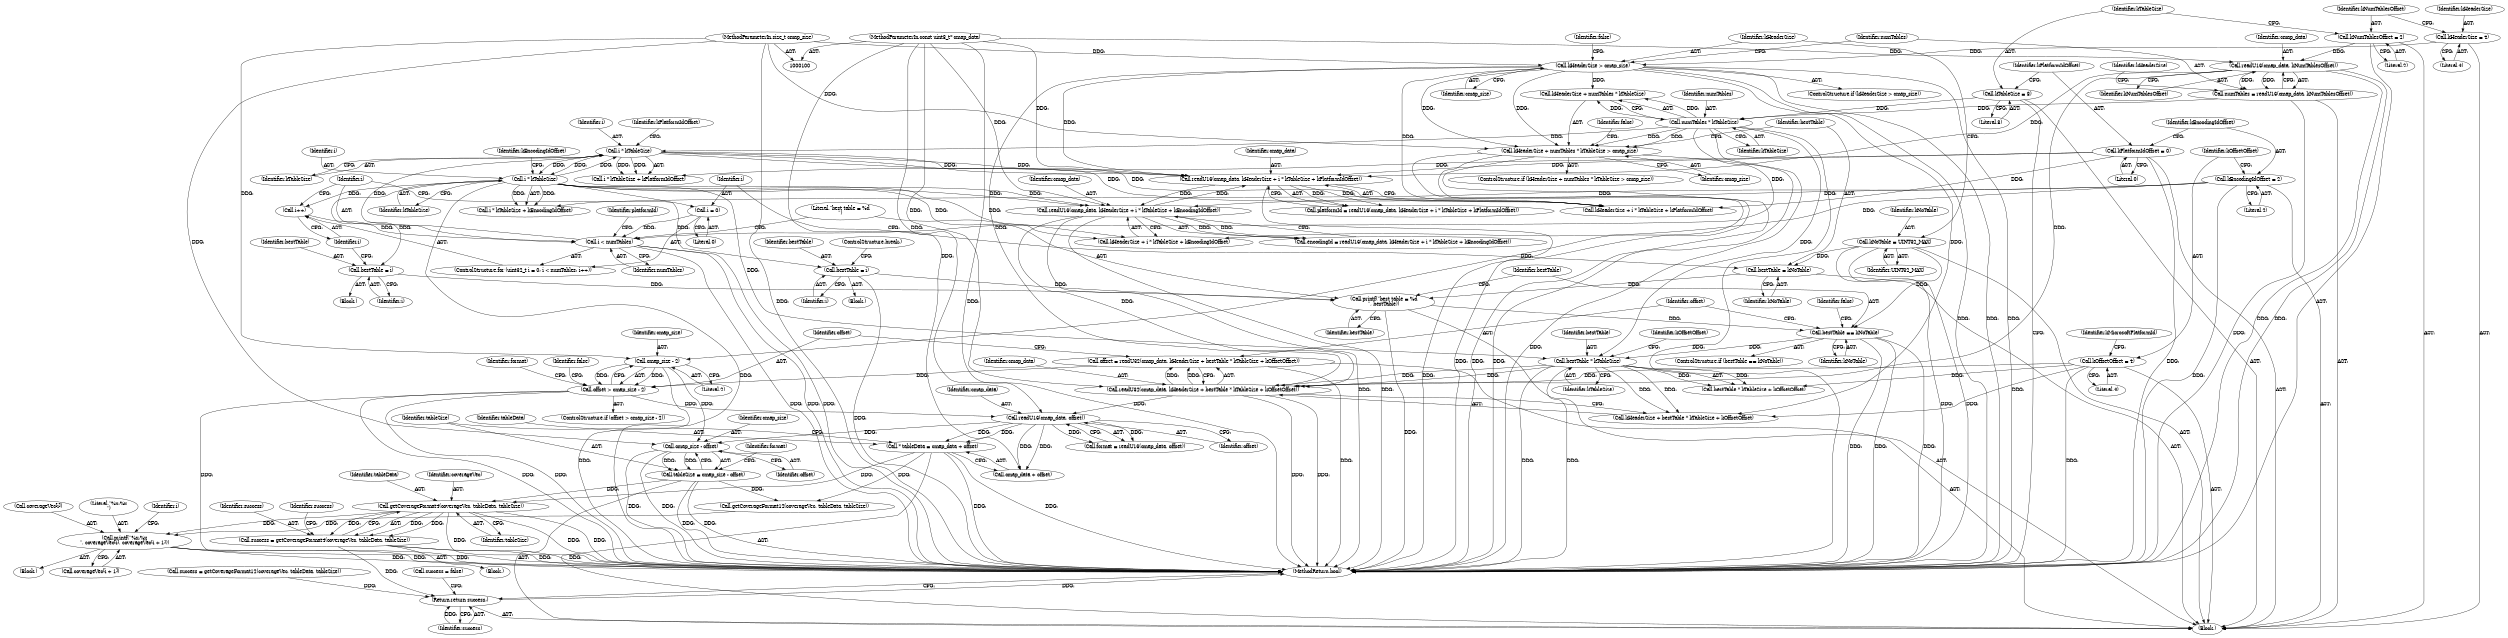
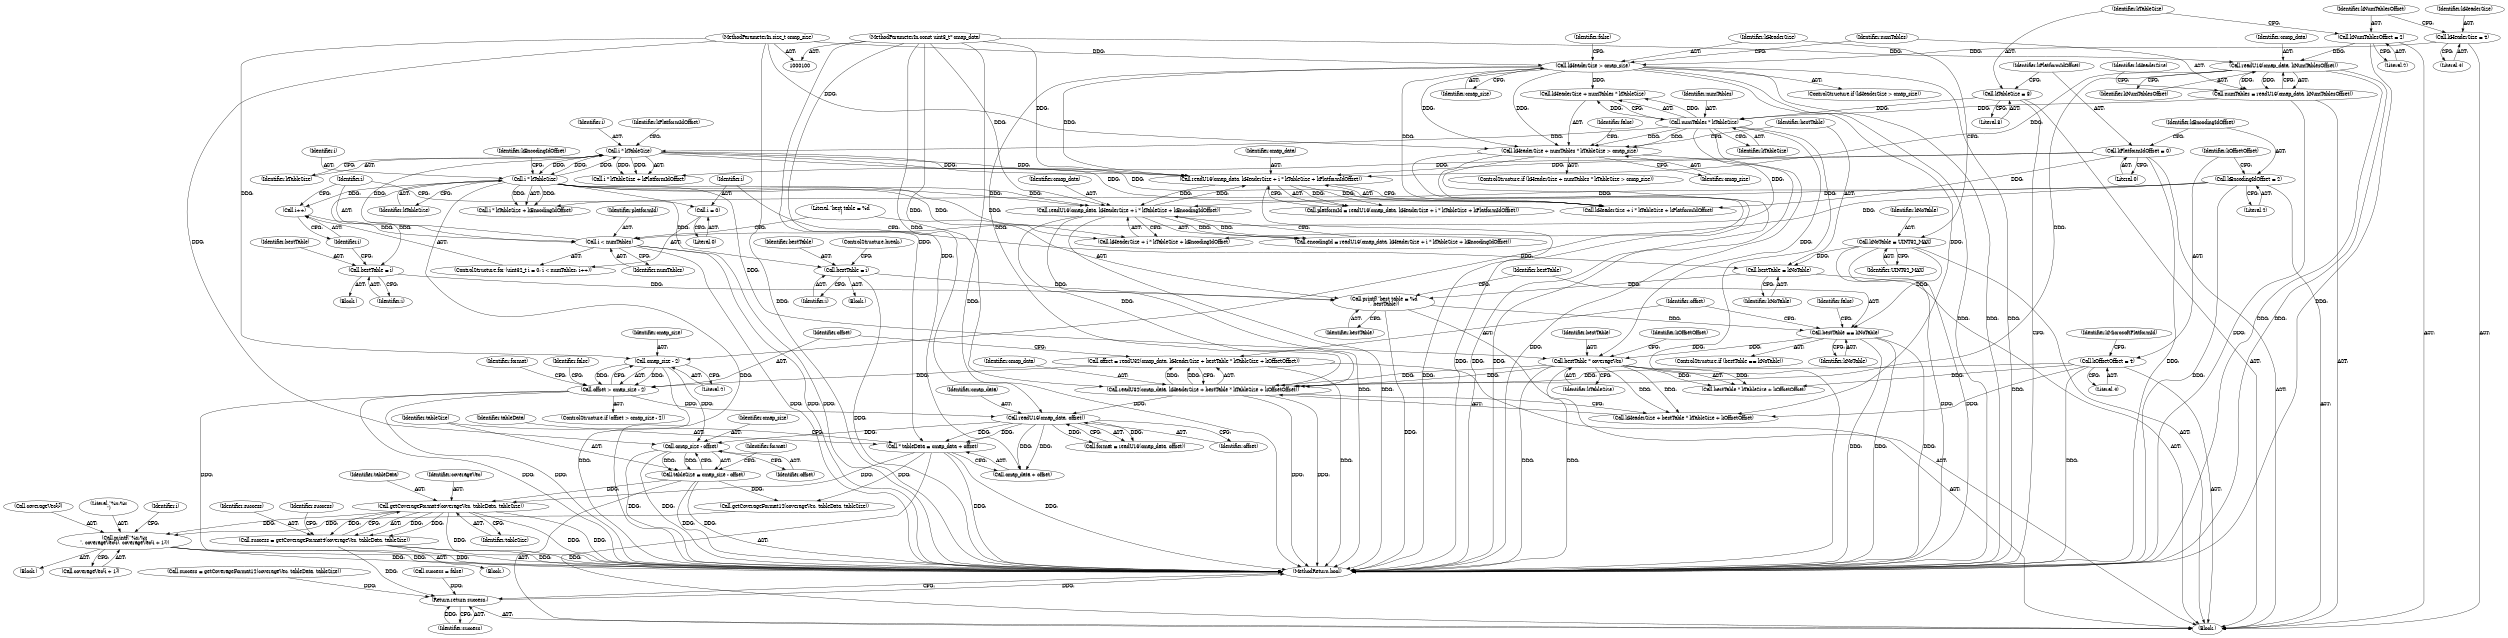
edge "(Call,i = 0)" -> "(Call,i < numTables)": removed, label "DDG:"
edge "(Identifier,platformId)" -> "(Call,i < numTables)": label "CFG: " -> "AST: "
edge "(MethodParameterIn,const uint8_t* cmap_data)" -> "(Call,* tableData = cmap_data + offset)": added, label "DDG:"
edge "(Call,kNoTable = UINT32_MAX)" -> "(Identifier,UINT32_MAX)": label "AST: " -> "CFG: "
edge "(Call,kNumTablesOffset = 2)" -> "(MethodReturn,bool)": label "AST: " -> "DDG: "
node "(Call,bestTable * kTableSize)": label "(Call,bestTable * kTableSize)" -> "(Call,bestTable * coverageVec)"
edge "(Call,success = false)" -> "(Return,return success;)": label "CFG: " -> "DDG: "
